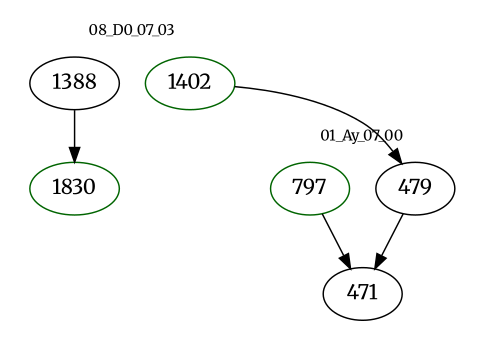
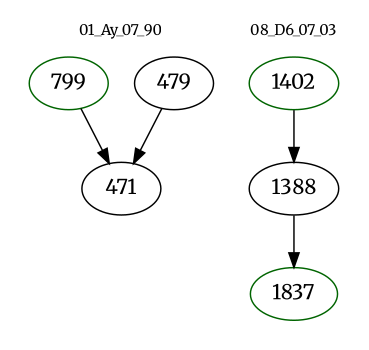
cluster "08_D0_07_03": label "08_D0_07_03" -> "08_D6_07_03"
edge "1402" -> "479": now "1402" -> "1388"
cluster "01_Ay_07_00": label "01_Ay_07_00" -> "01_Ay_07_90"
node "1830": label "1830" -> "1837"
node "797": label "797" -> "799"
